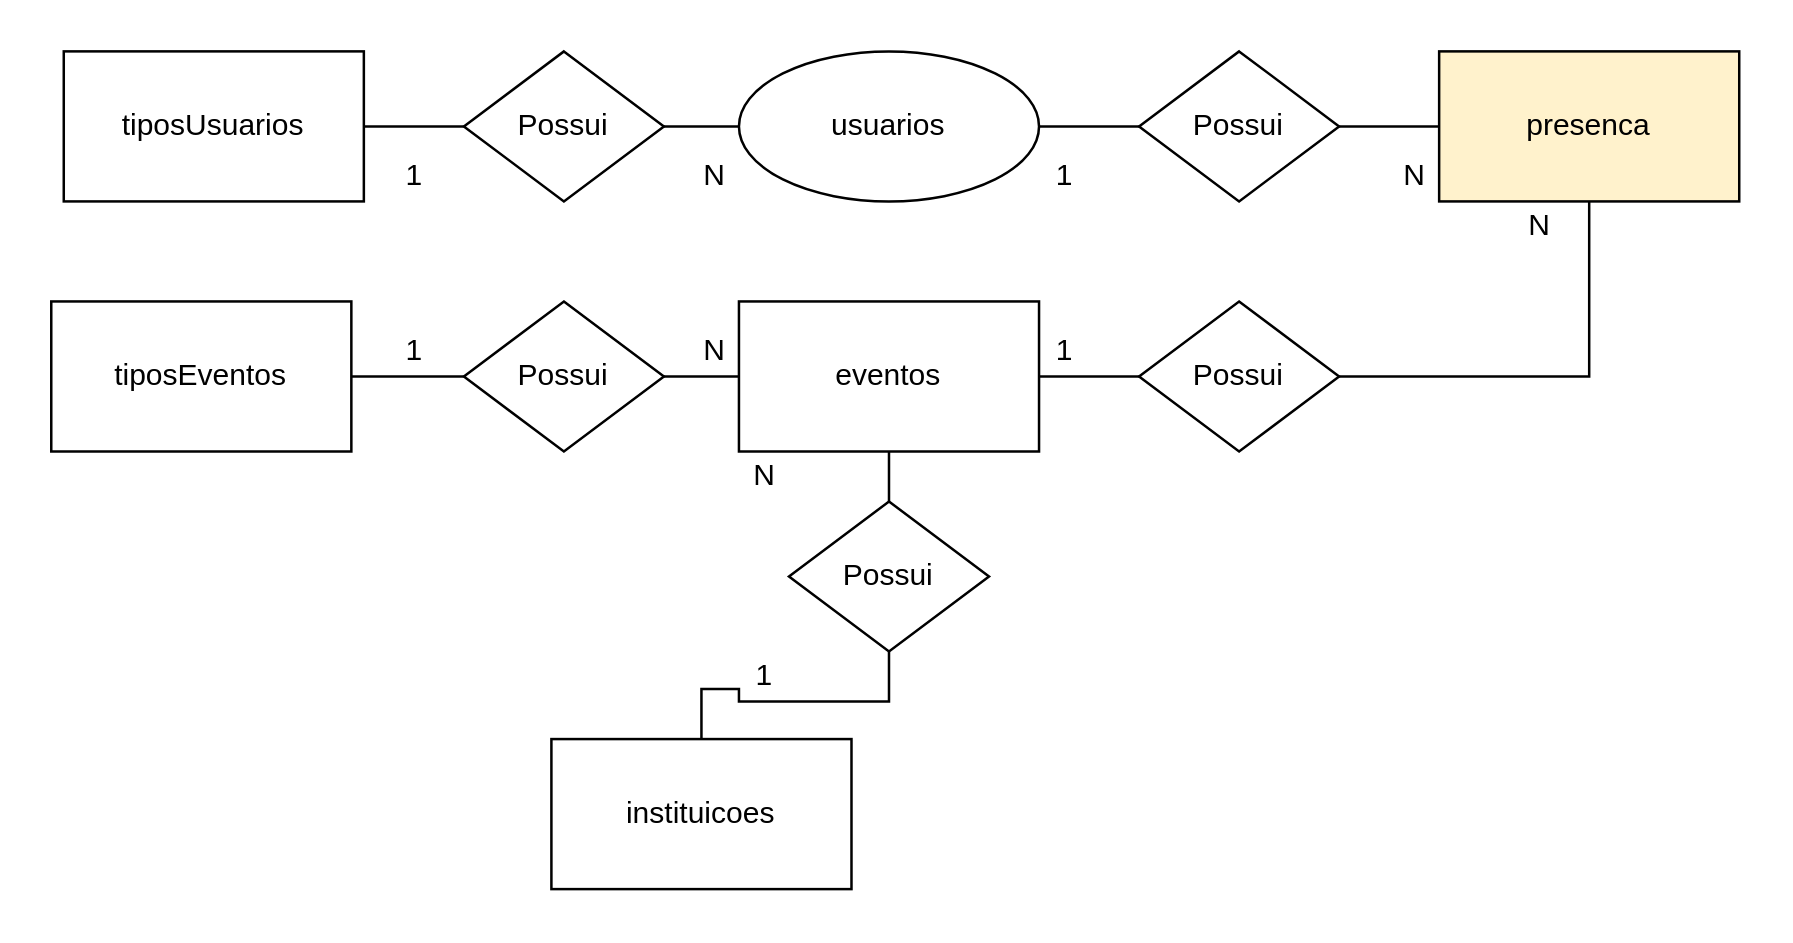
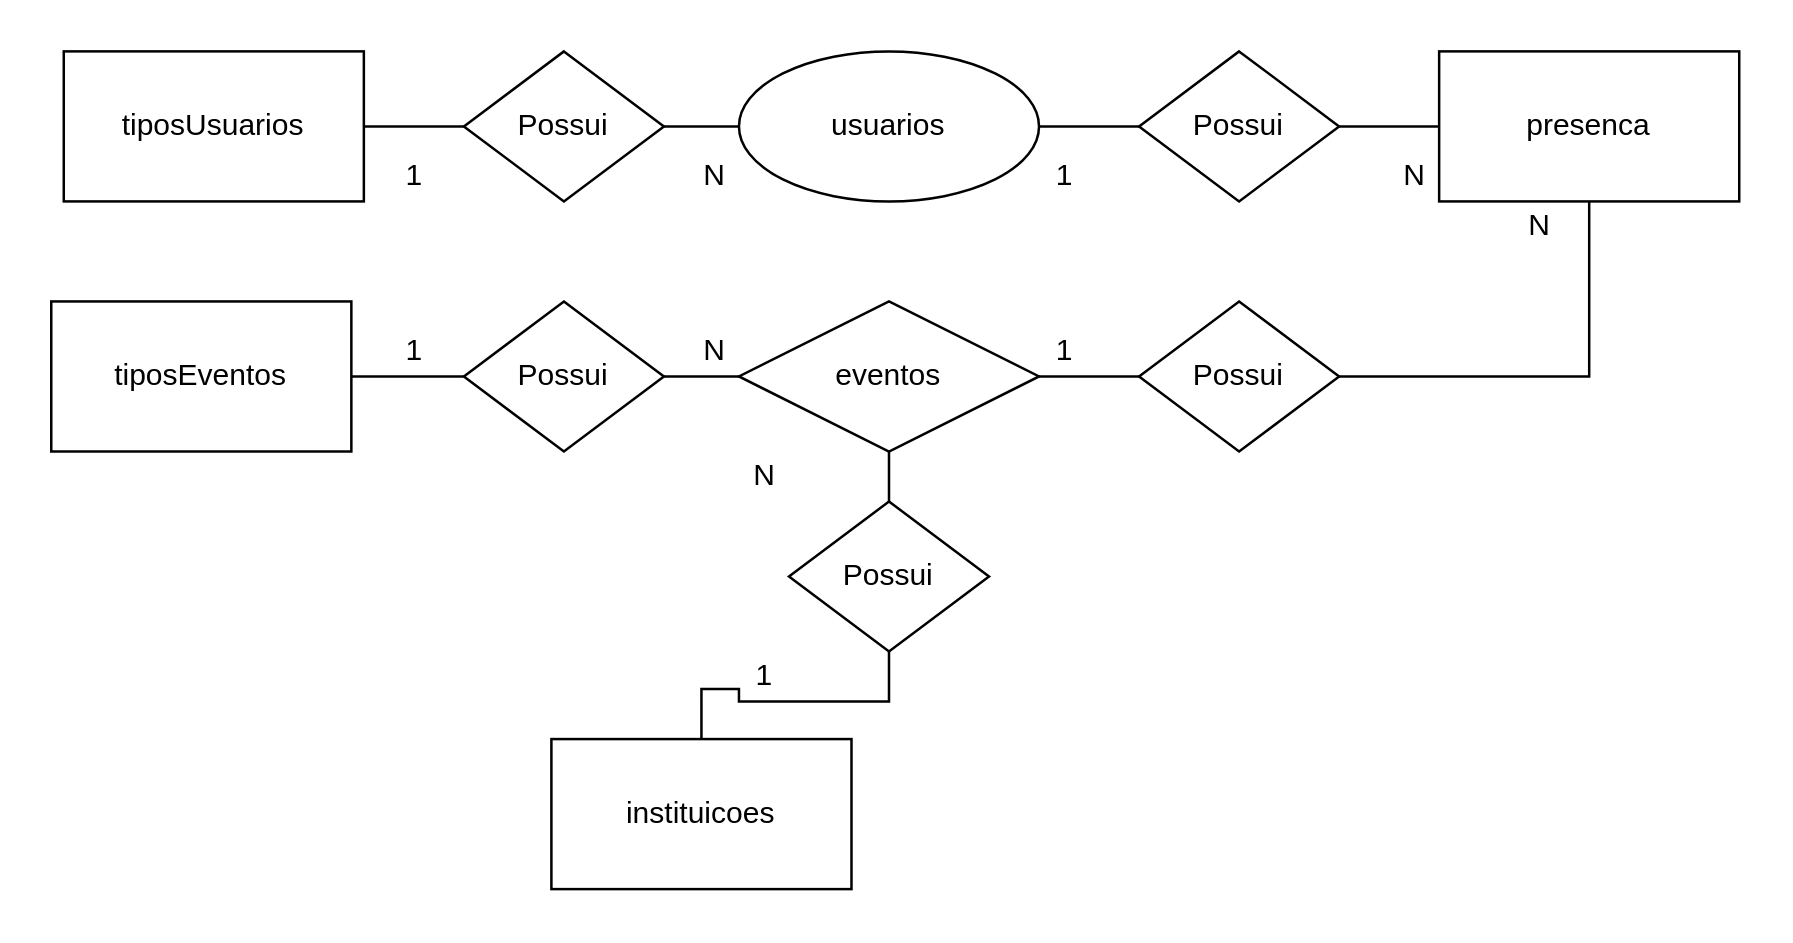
node "presenca": fillcolor #fff2cc -> #ffffff
node "eventos": shape rectangle -> diamond
